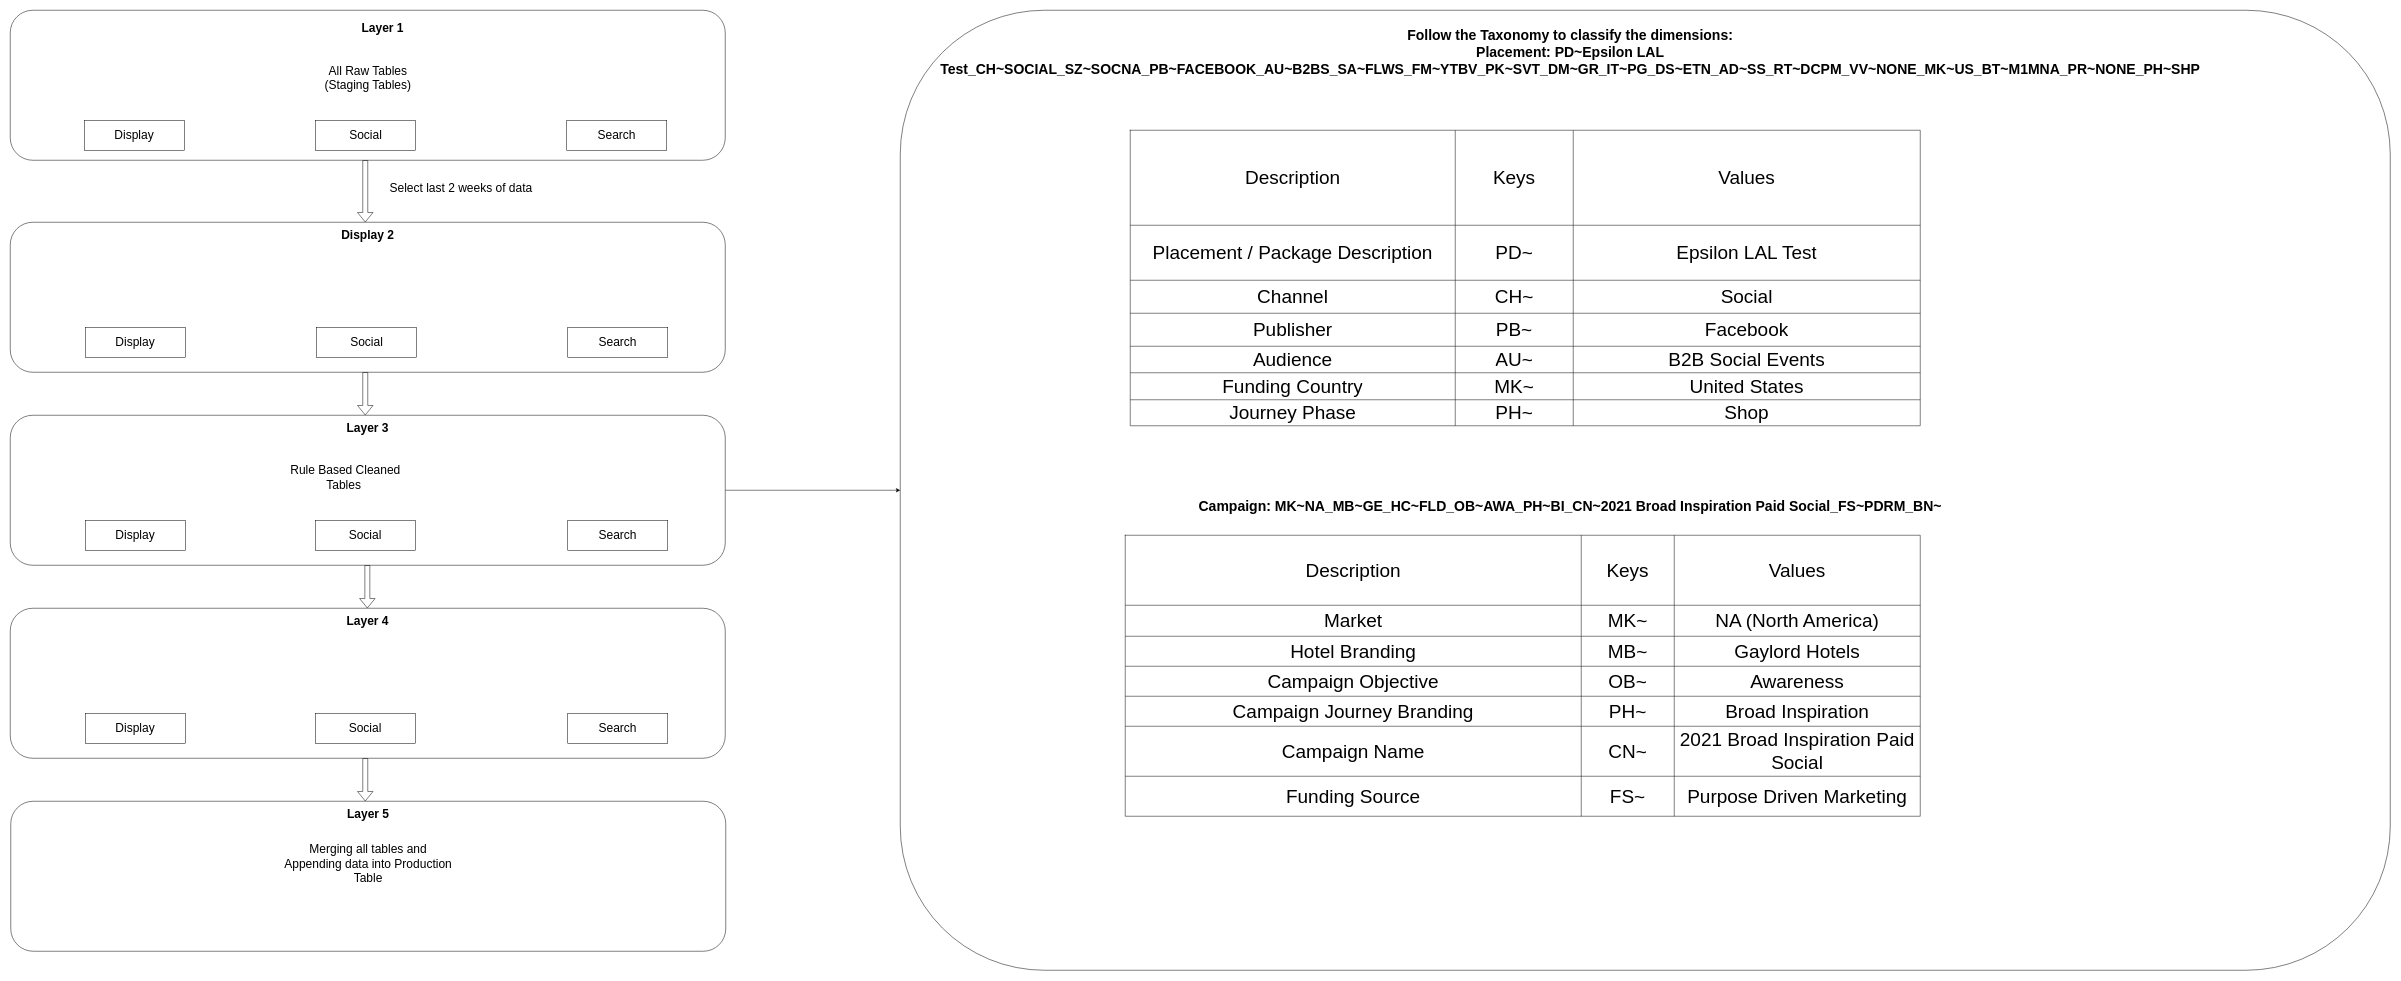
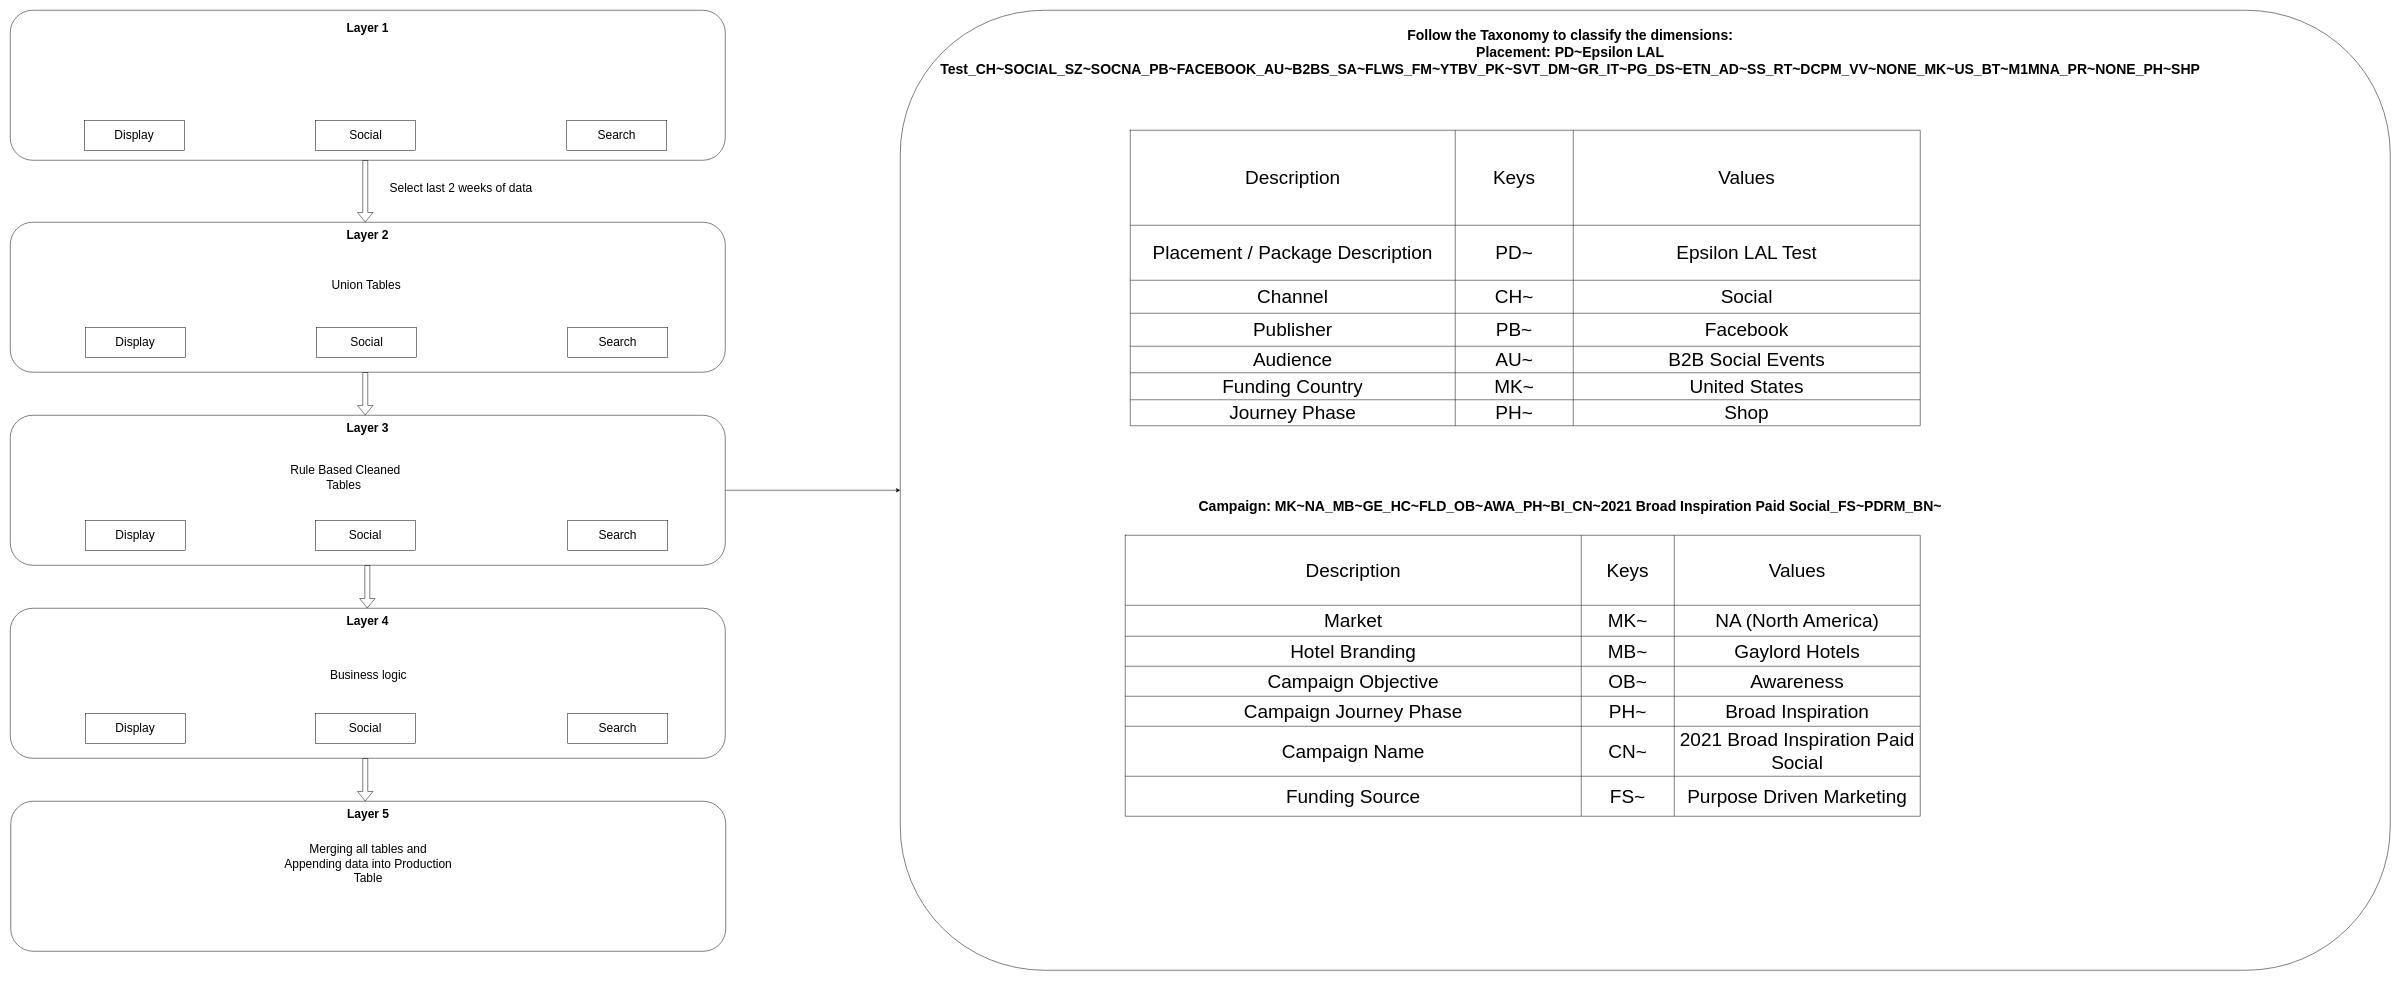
node "Layer 1": moved (383, 28) -> (368, 28)
node "All Raw Tables (Staging Tables)": removed
node "Display 2": label "Display 2" -> "Layer 2"
node "Union Tables": added
node "Business logic": added
node "Campaign Journey Branding": label "Campaign Journey Branding" -> "Campaign Journey Phase"
